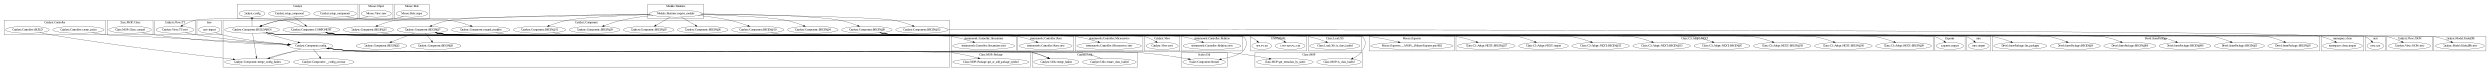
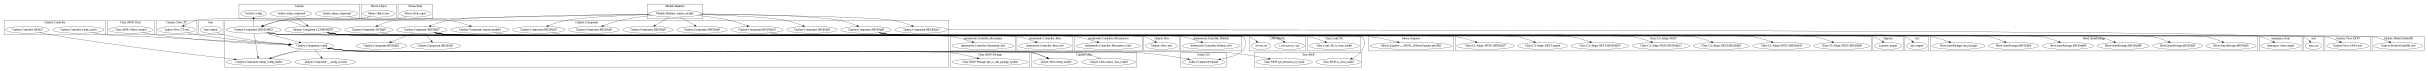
node "Moose::View::new": label "Moose::View::new" -> "Moose::Object::new"
node "Class::MOP::Class:::around": label "Class::MOP::Class:::around" -> "Class::MOP::Object:::around"
node "Catalyst::Component::BEGIN@3": label "Catalyst::Component::BEGIN@3" -> "Catalyst::Component::JSON@3"
node "Class::C3::Adopt::NEXT::BEGIN@16": removed
